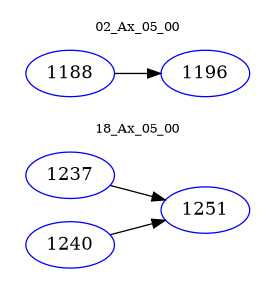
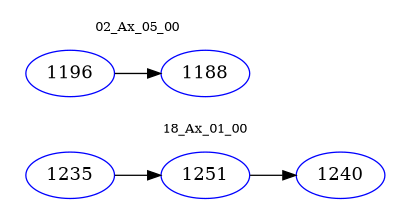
edge "1188" -> "1196": reversed
cluster "18_Ax_05_00": label "18_Ax_05_00" -> "18_Ax_01_00"
node "1237": label "1237" -> "1235"
edge "1240" -> "1251": reversed
